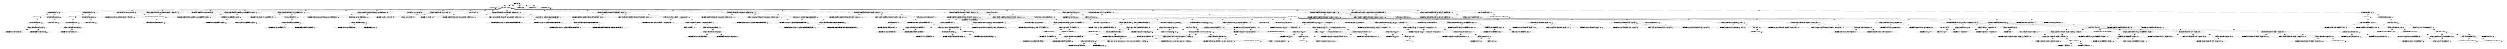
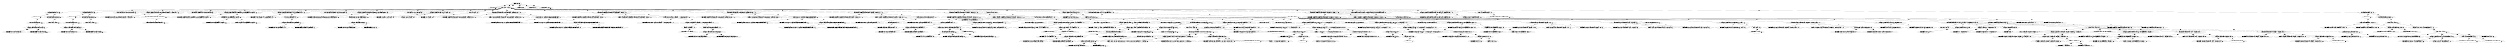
node "(LOCAL,Hashtable filemapping: java.util.Hashtable)": added
node "(IDENTIFIER,String,String.valueOf(filemapping.size()))": added
edge "(hasMoreElements,keys.hasMoreElements())" -> "(IDENTIFIER,keys,keys.hasMoreElements())": now "(get,filemapping.get(filepath))" -> "(IDENTIFIER,keys,keys.hasMoreElements())"
node "(FIELD_IDENTIFIER,errStream,errStream)": added
node "(IDENTIFIER,now,now.getTime())": added
node "(LITERAL,0,int i = 0)": removed
edge "(CONTROL_STRUCTURE,IF,if (fullclassname == null))" -> "(getProject,this.task.getProject())": now "(CONTROL_STRUCTURE,IF,if (fullclassname == null))" -> "(<operator>.equals,fullclassname == null)"
edge "(substring,fullclassname.substring(0, pos))" -> "(LITERAL,0,fullclassname.substring(0, pos))": now "(IDENTIFIER,fullclassname,fullclassname.substring(0, pos))" -> "(LITERAL,0,fullclassname.substring(0, pos))"
edge "(lastIndexOf,fullclassname.lastIndexOf('.'))" -> "(LITERAL,'.',fullclassname.lastIndexOf('.'))": now "(<operator>.fieldAccess,Project.MSG_WARN)" -> "(LITERAL,'.',fullclassname.lastIndexOf('.'))"
node "(FIELD_IDENTIFIER,line,line)": added
